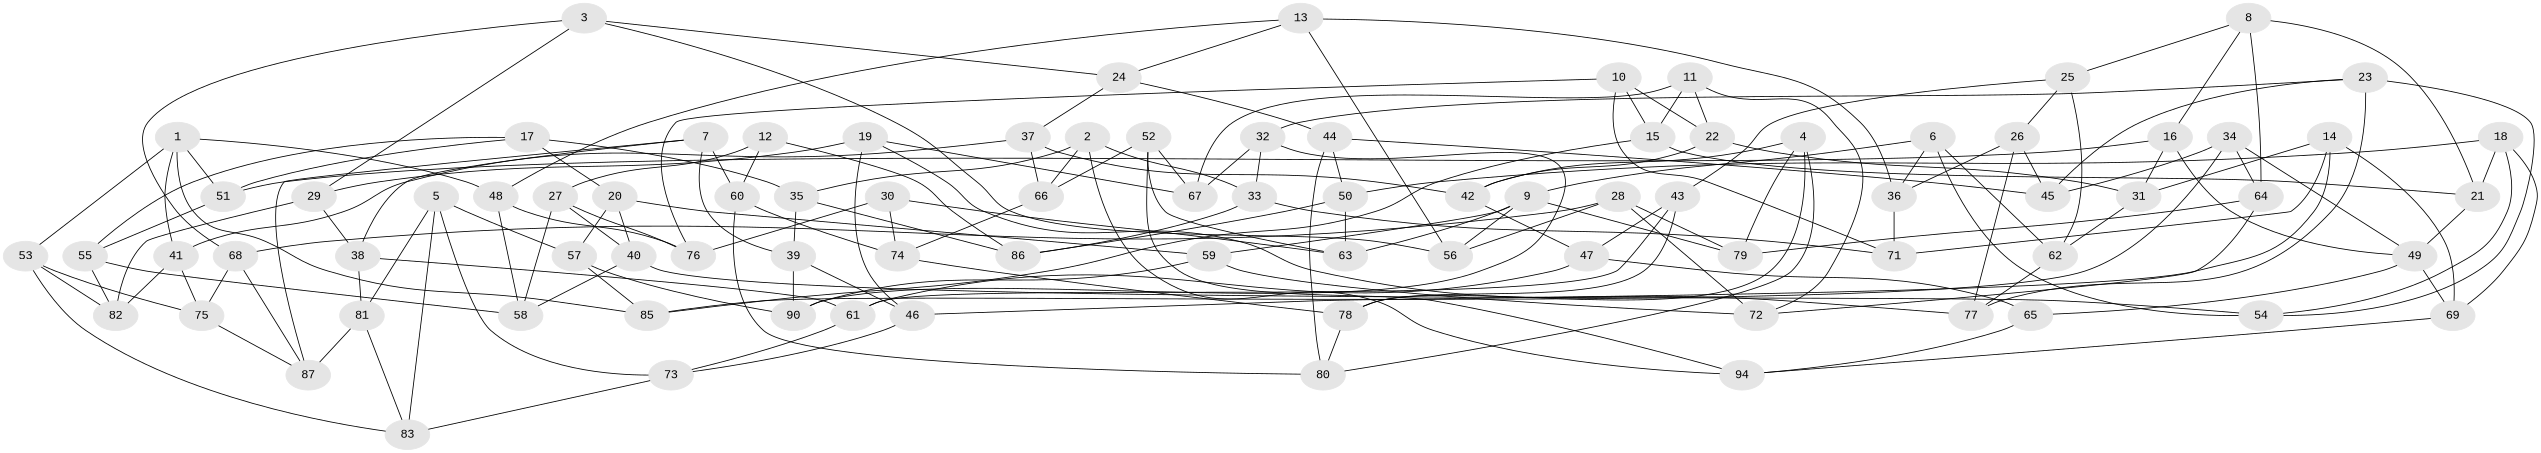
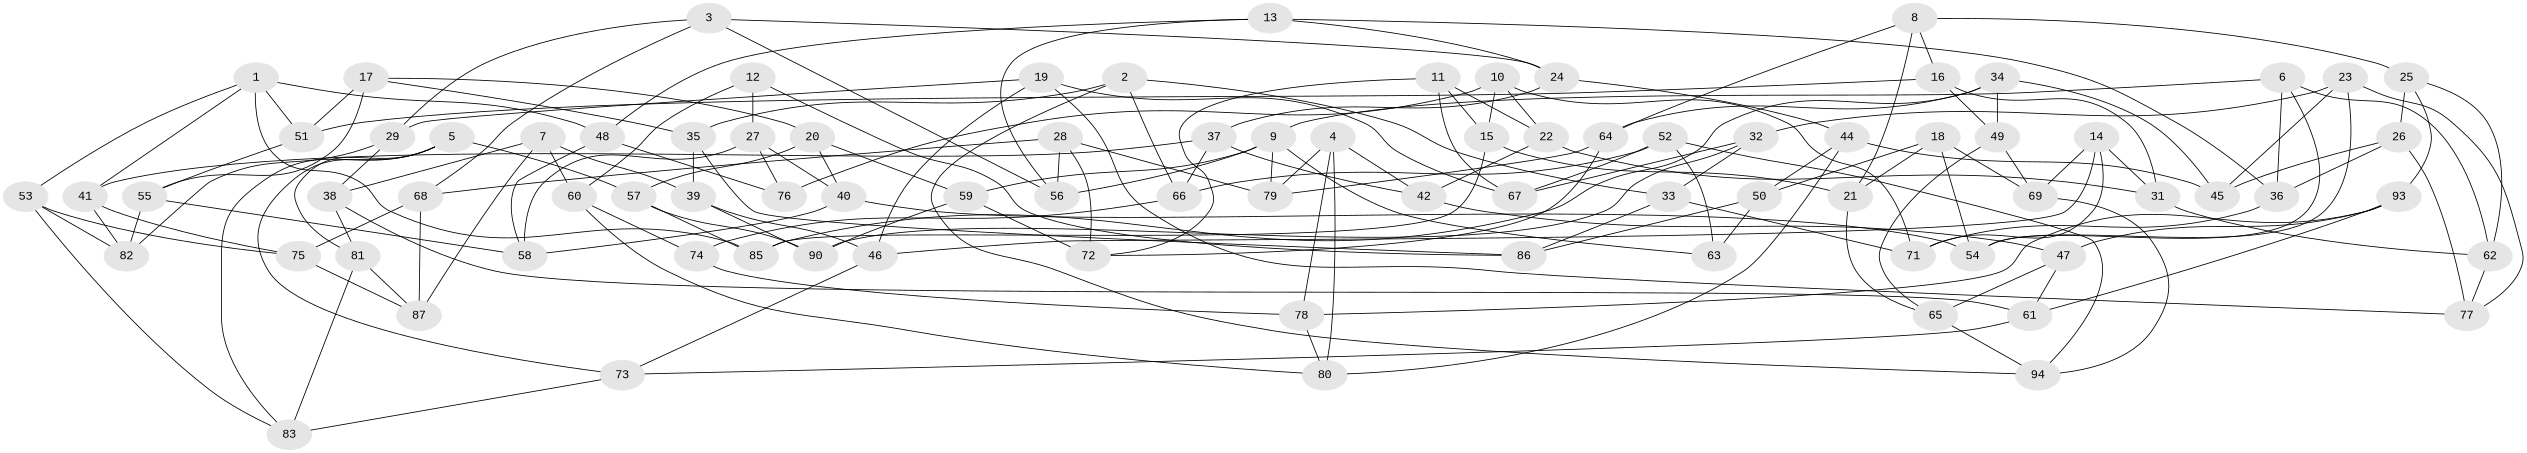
node "30": removed
node "43": label "43" -> "93"
edge "21" -- "49": now "21" -- "65"
